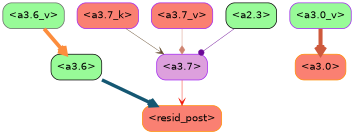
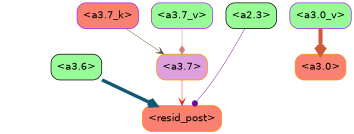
node "<a3.6_v>": removed
node "<a3.7_v>": fillcolor salmon -> palegreen
edge "<a2.3>" -> "<a3.7>": now "<a2.3>" -> "<resid_post>"
node "<a3.7>": color purple -> darkorange
